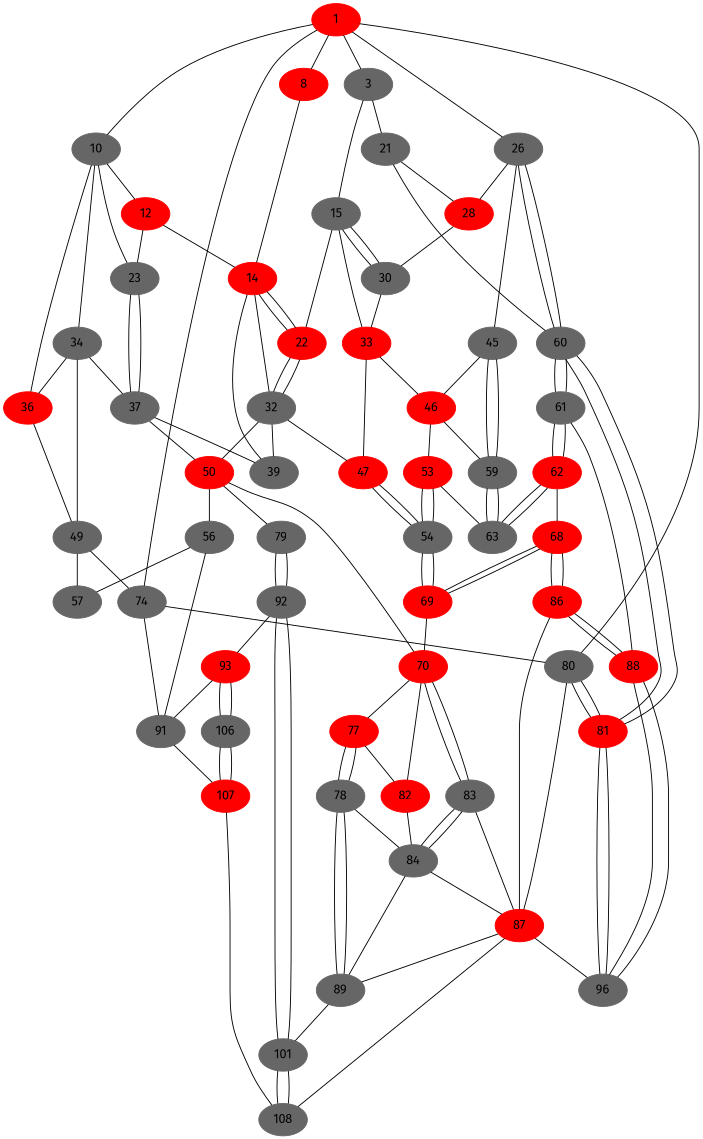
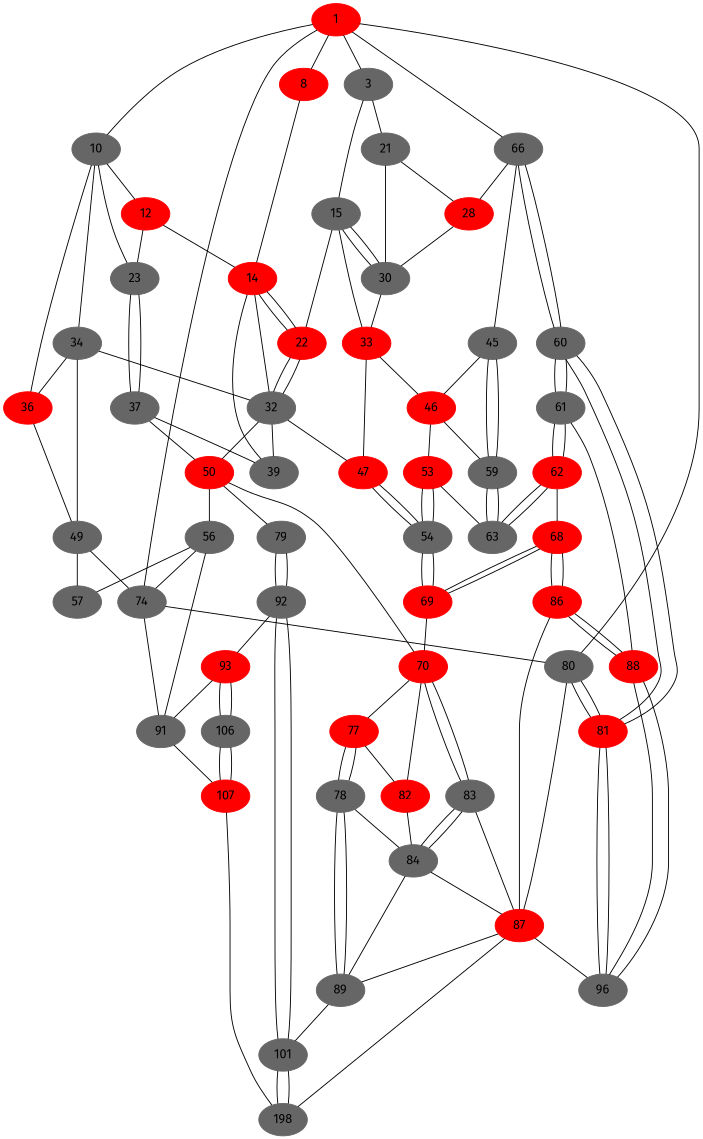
node "26": label "26" -> "66"
edge "21" -- "60": now "21" -- "30"
edge "34" -- "37": now "34" -- "32"
edge "56" -- "74": added
node "108": label "108" -> "198"
